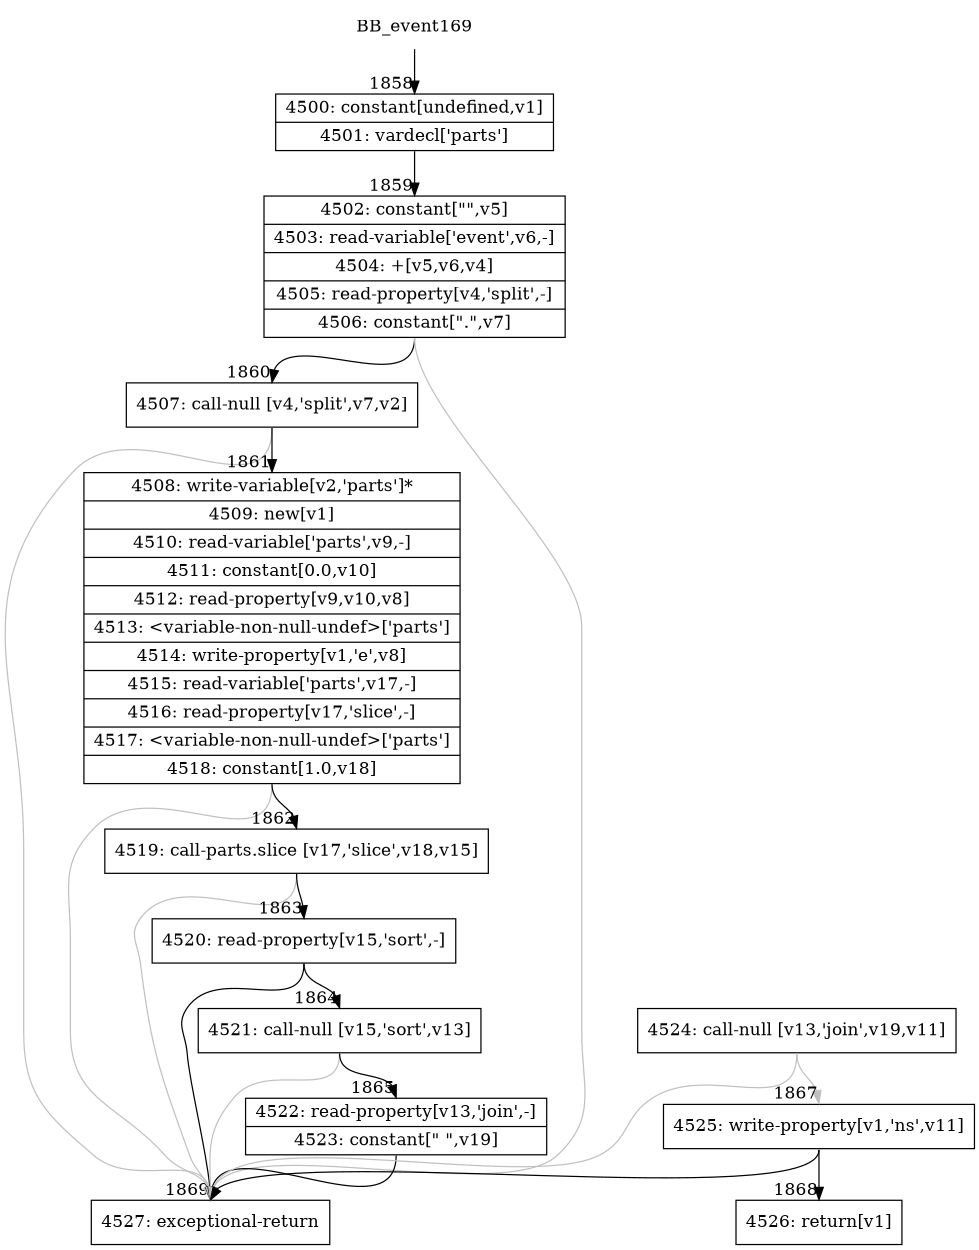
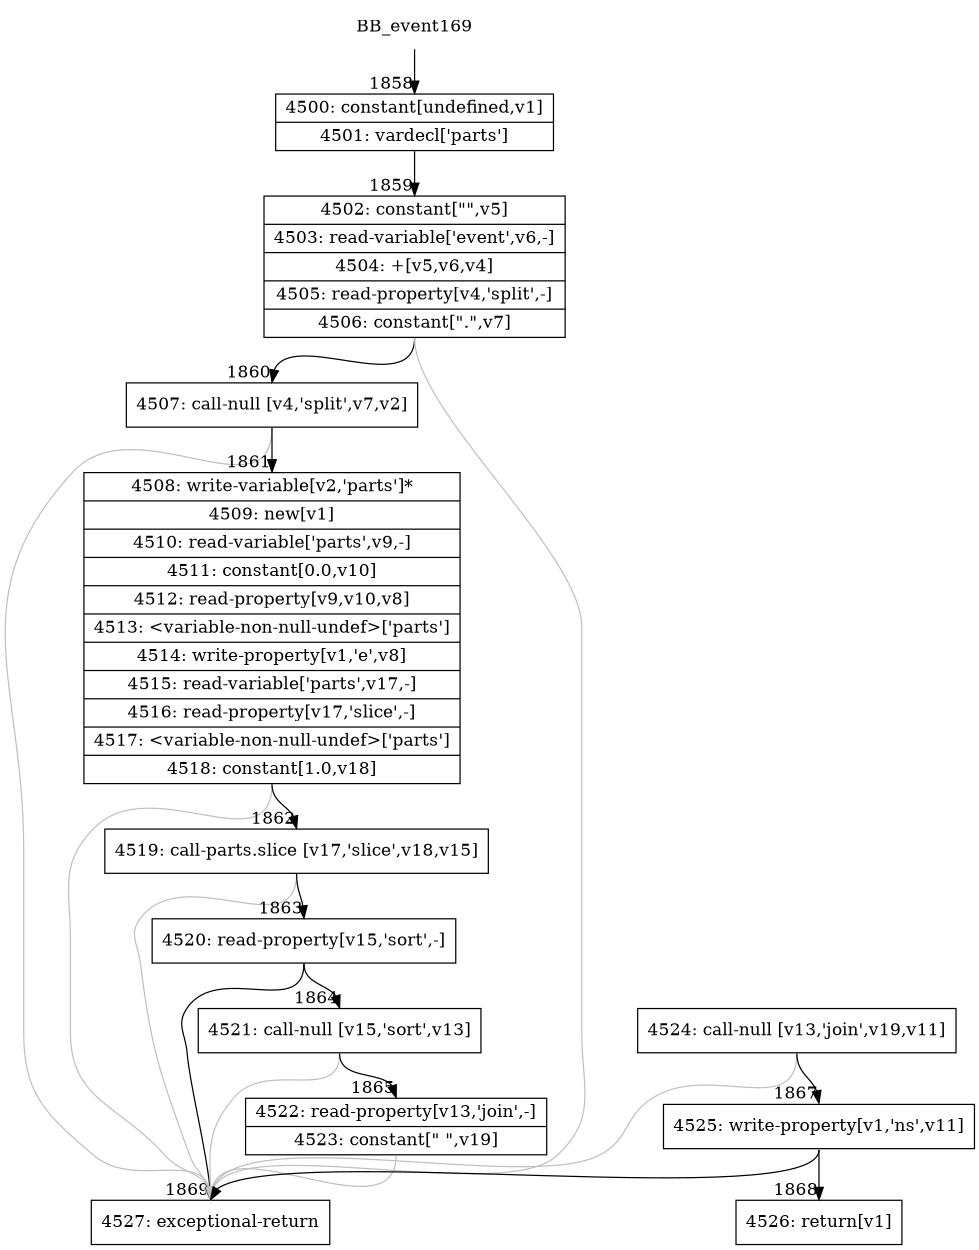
edge "4524: call-null [v13,'join',v19,v11]" -> "4525: write-property[v1,'ns',v11]": color gray -> black
edge "4522: read-property[v13,'join',-]" -> "4527: exceptional-return": color black -> gray
